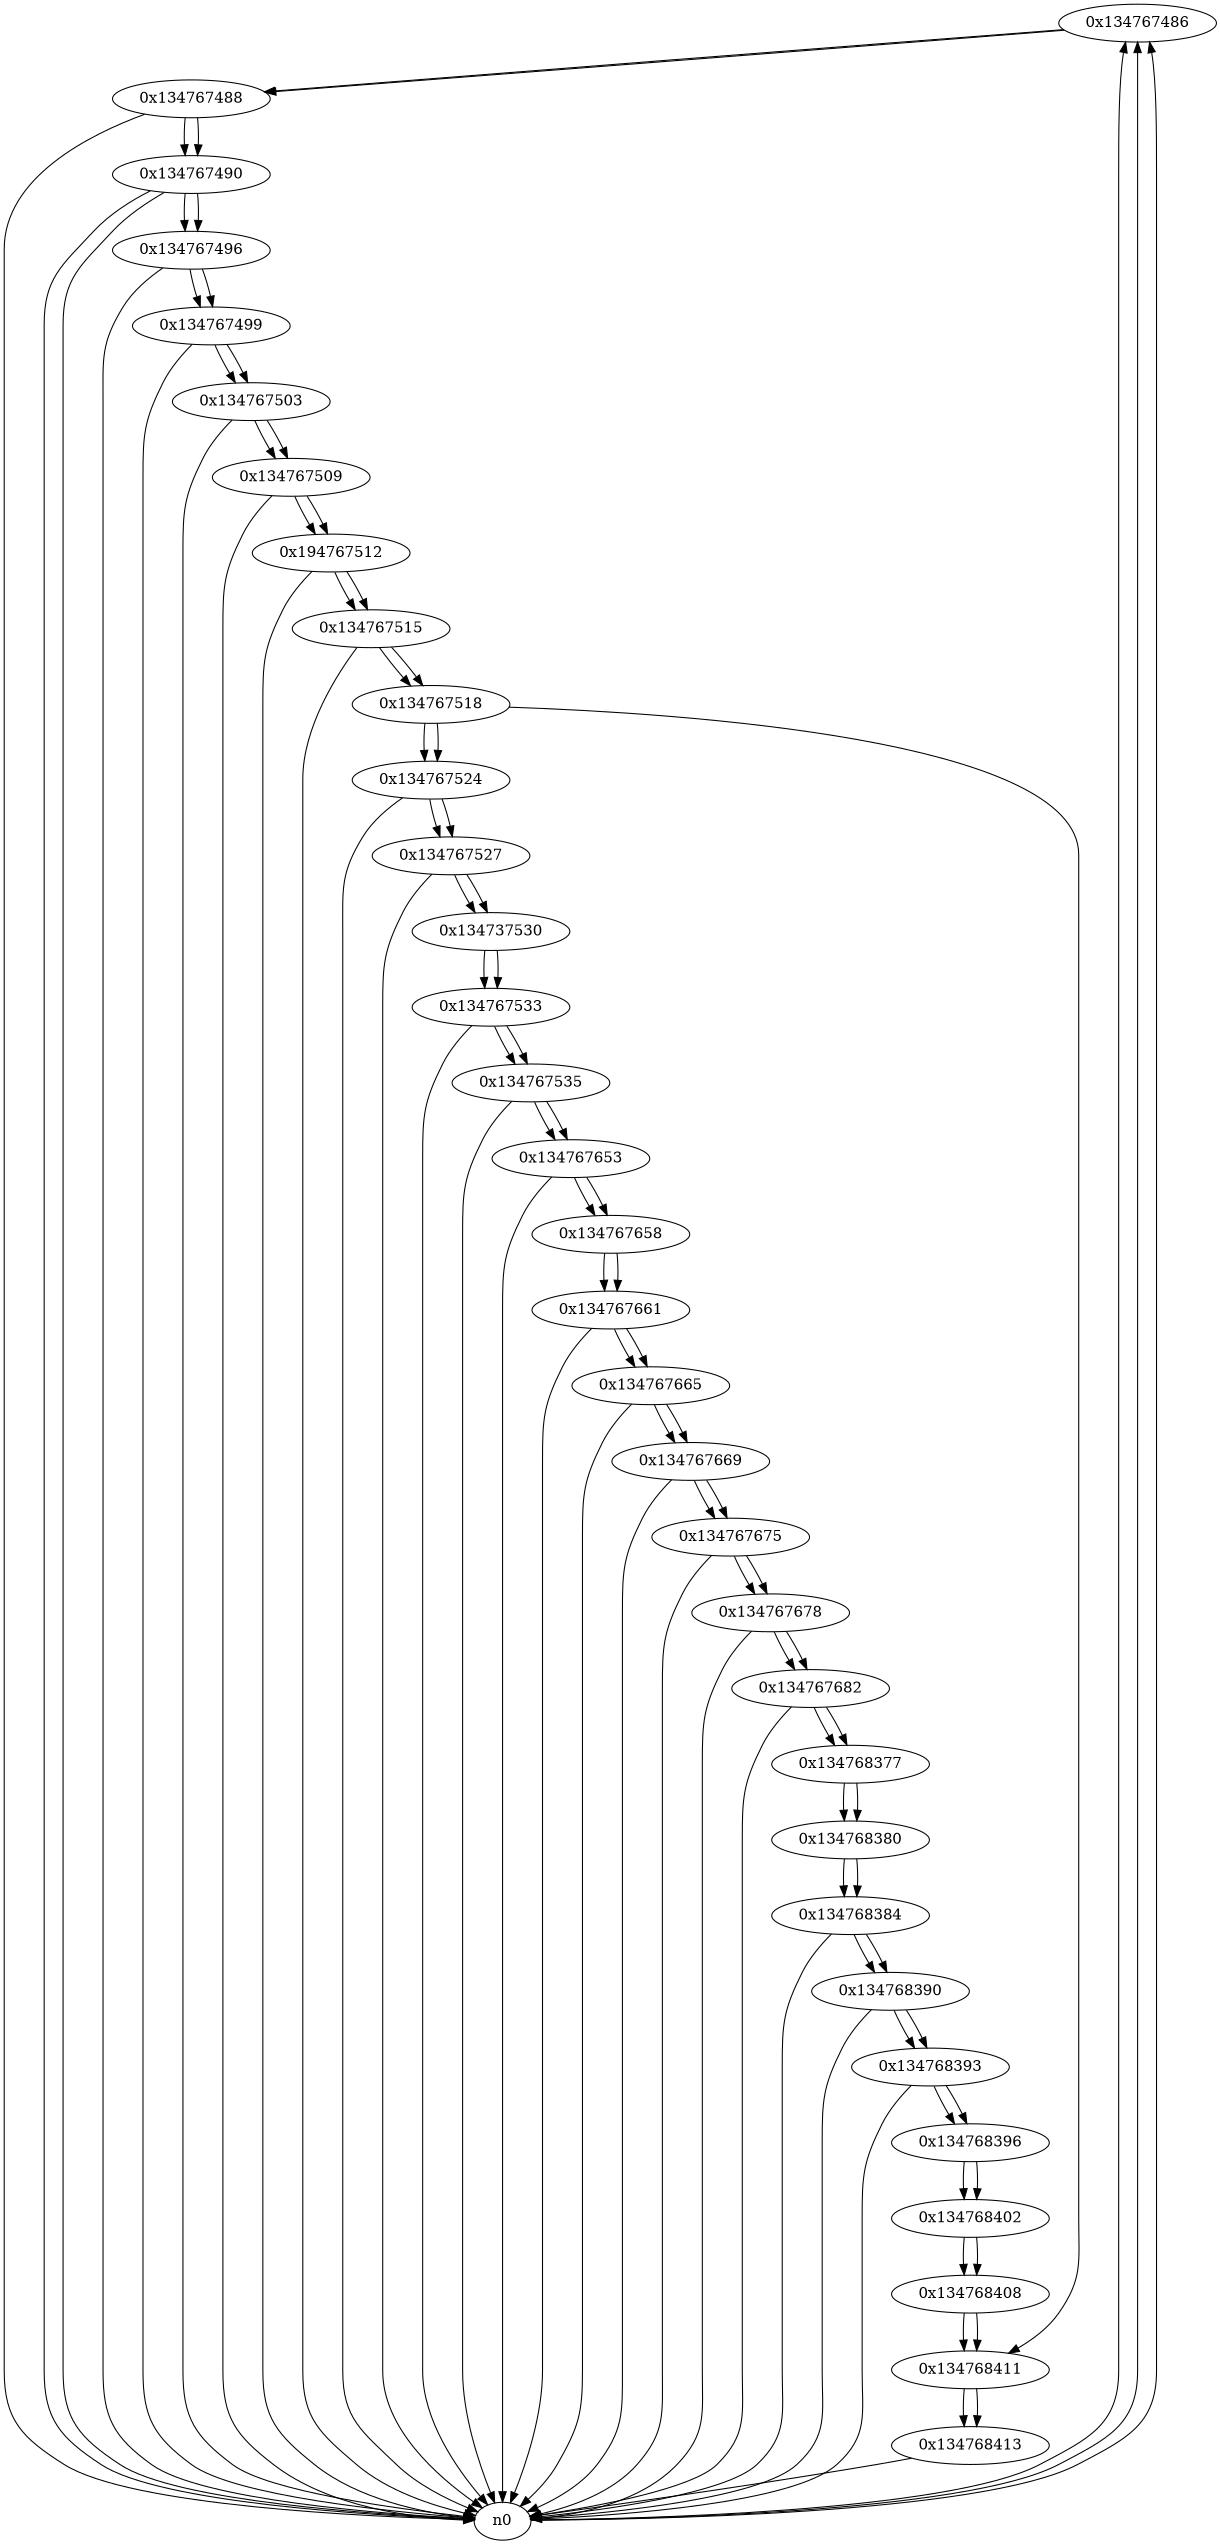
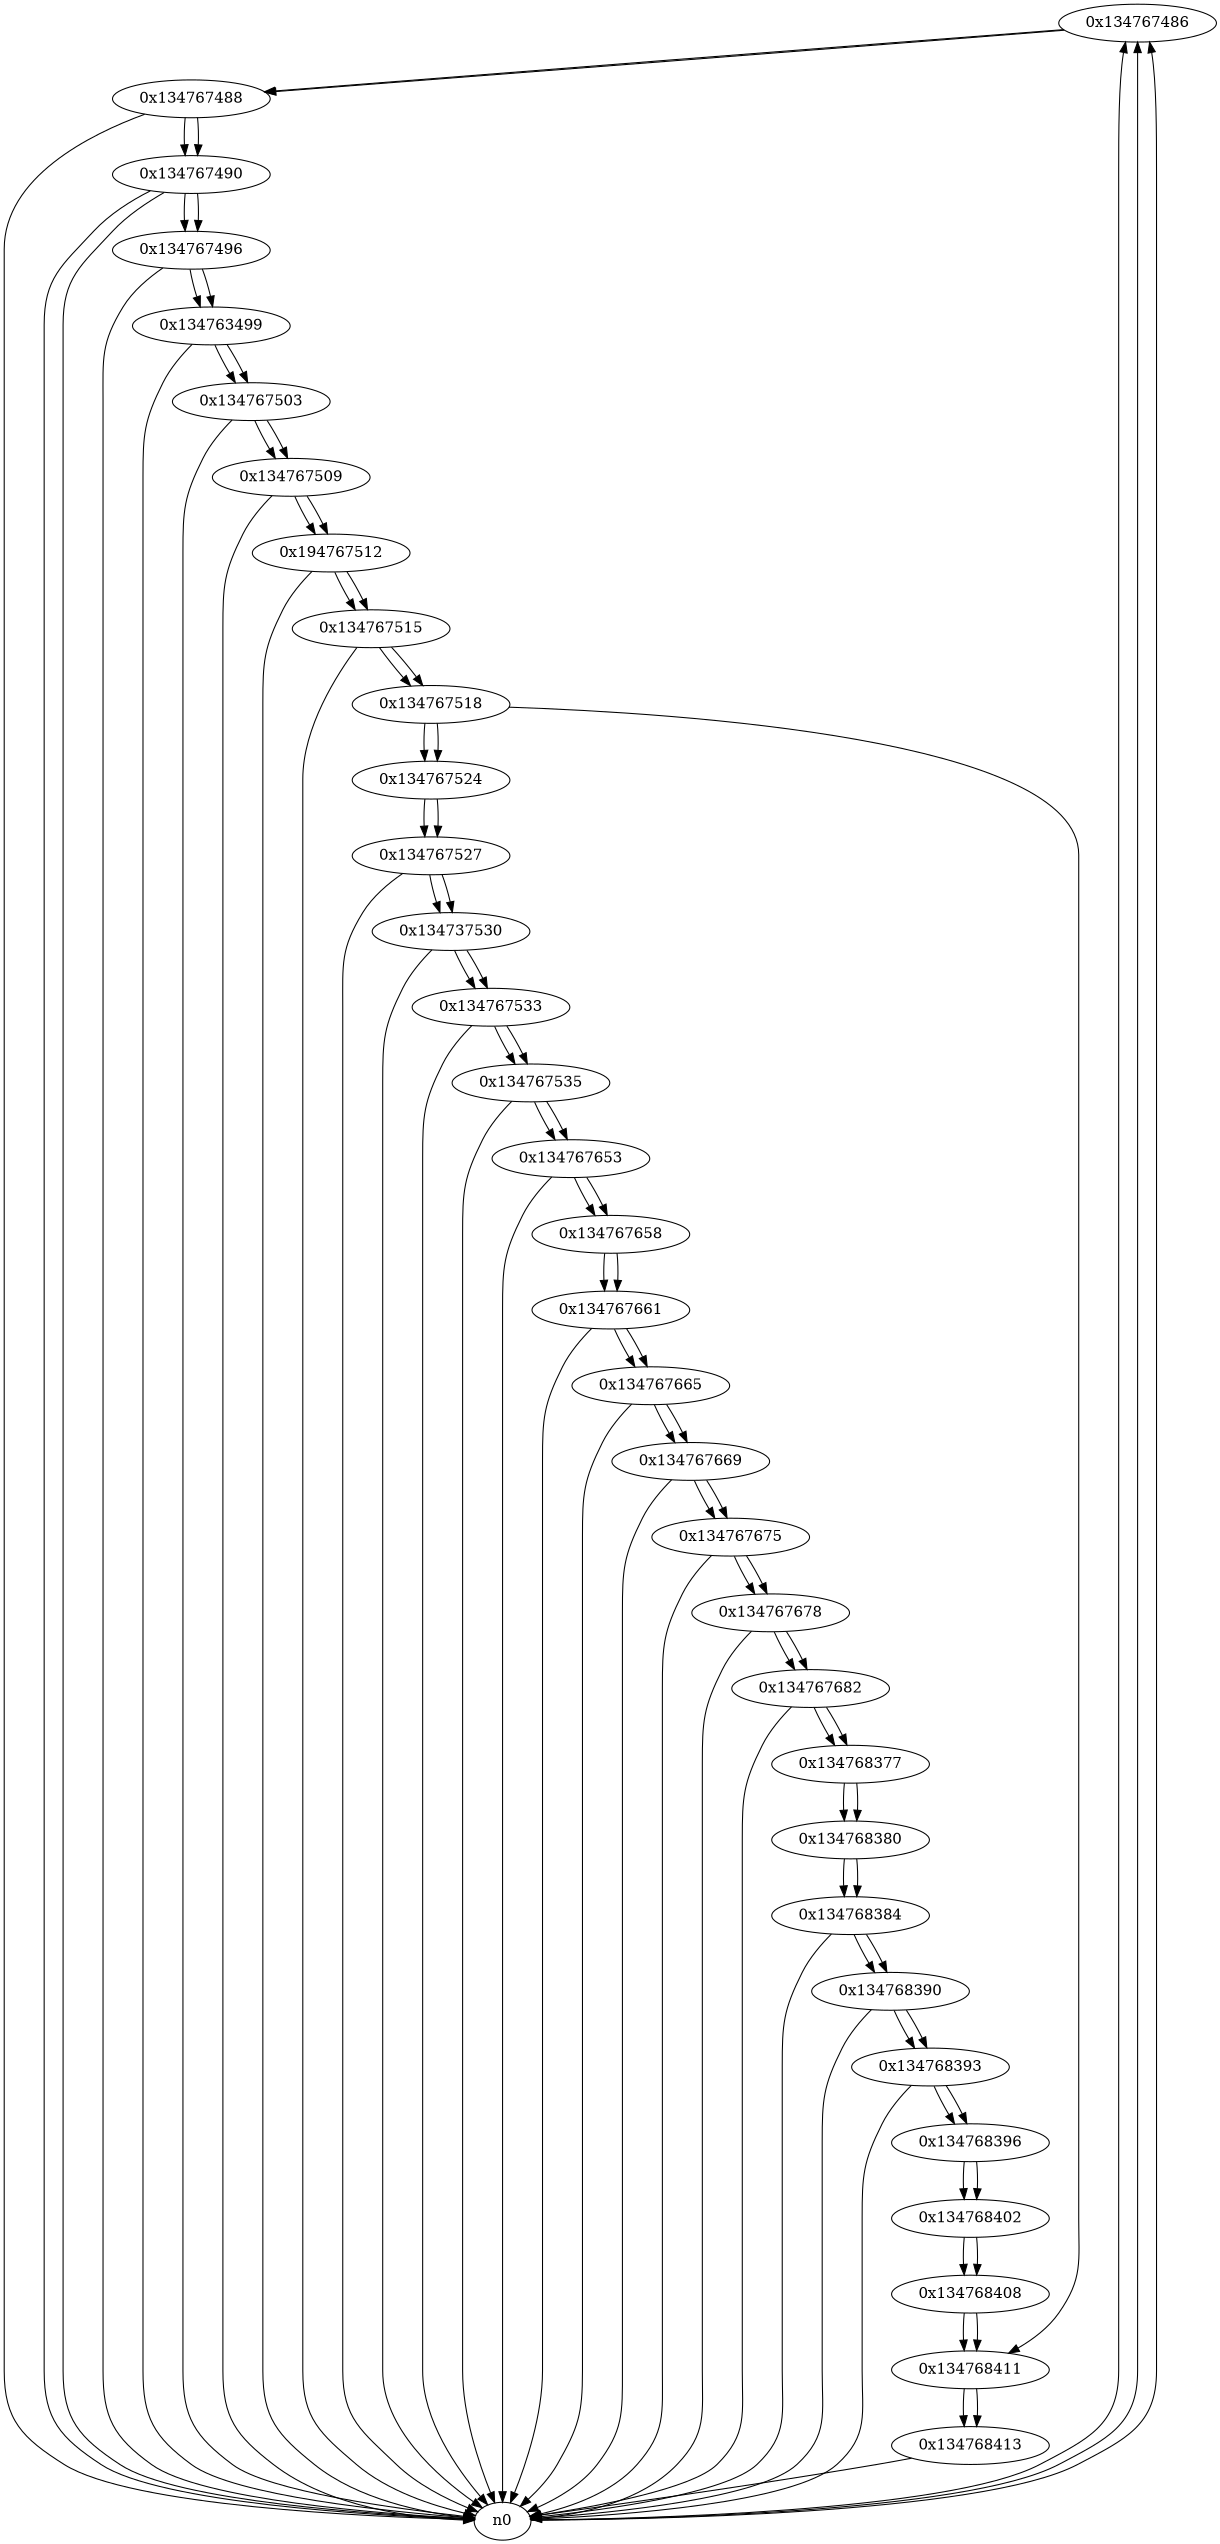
node "0x134767499": label "0x134767499" -> "0x134763499"
edge "0x134767524" -> "n0": now "0x134737530" -> "n0"
